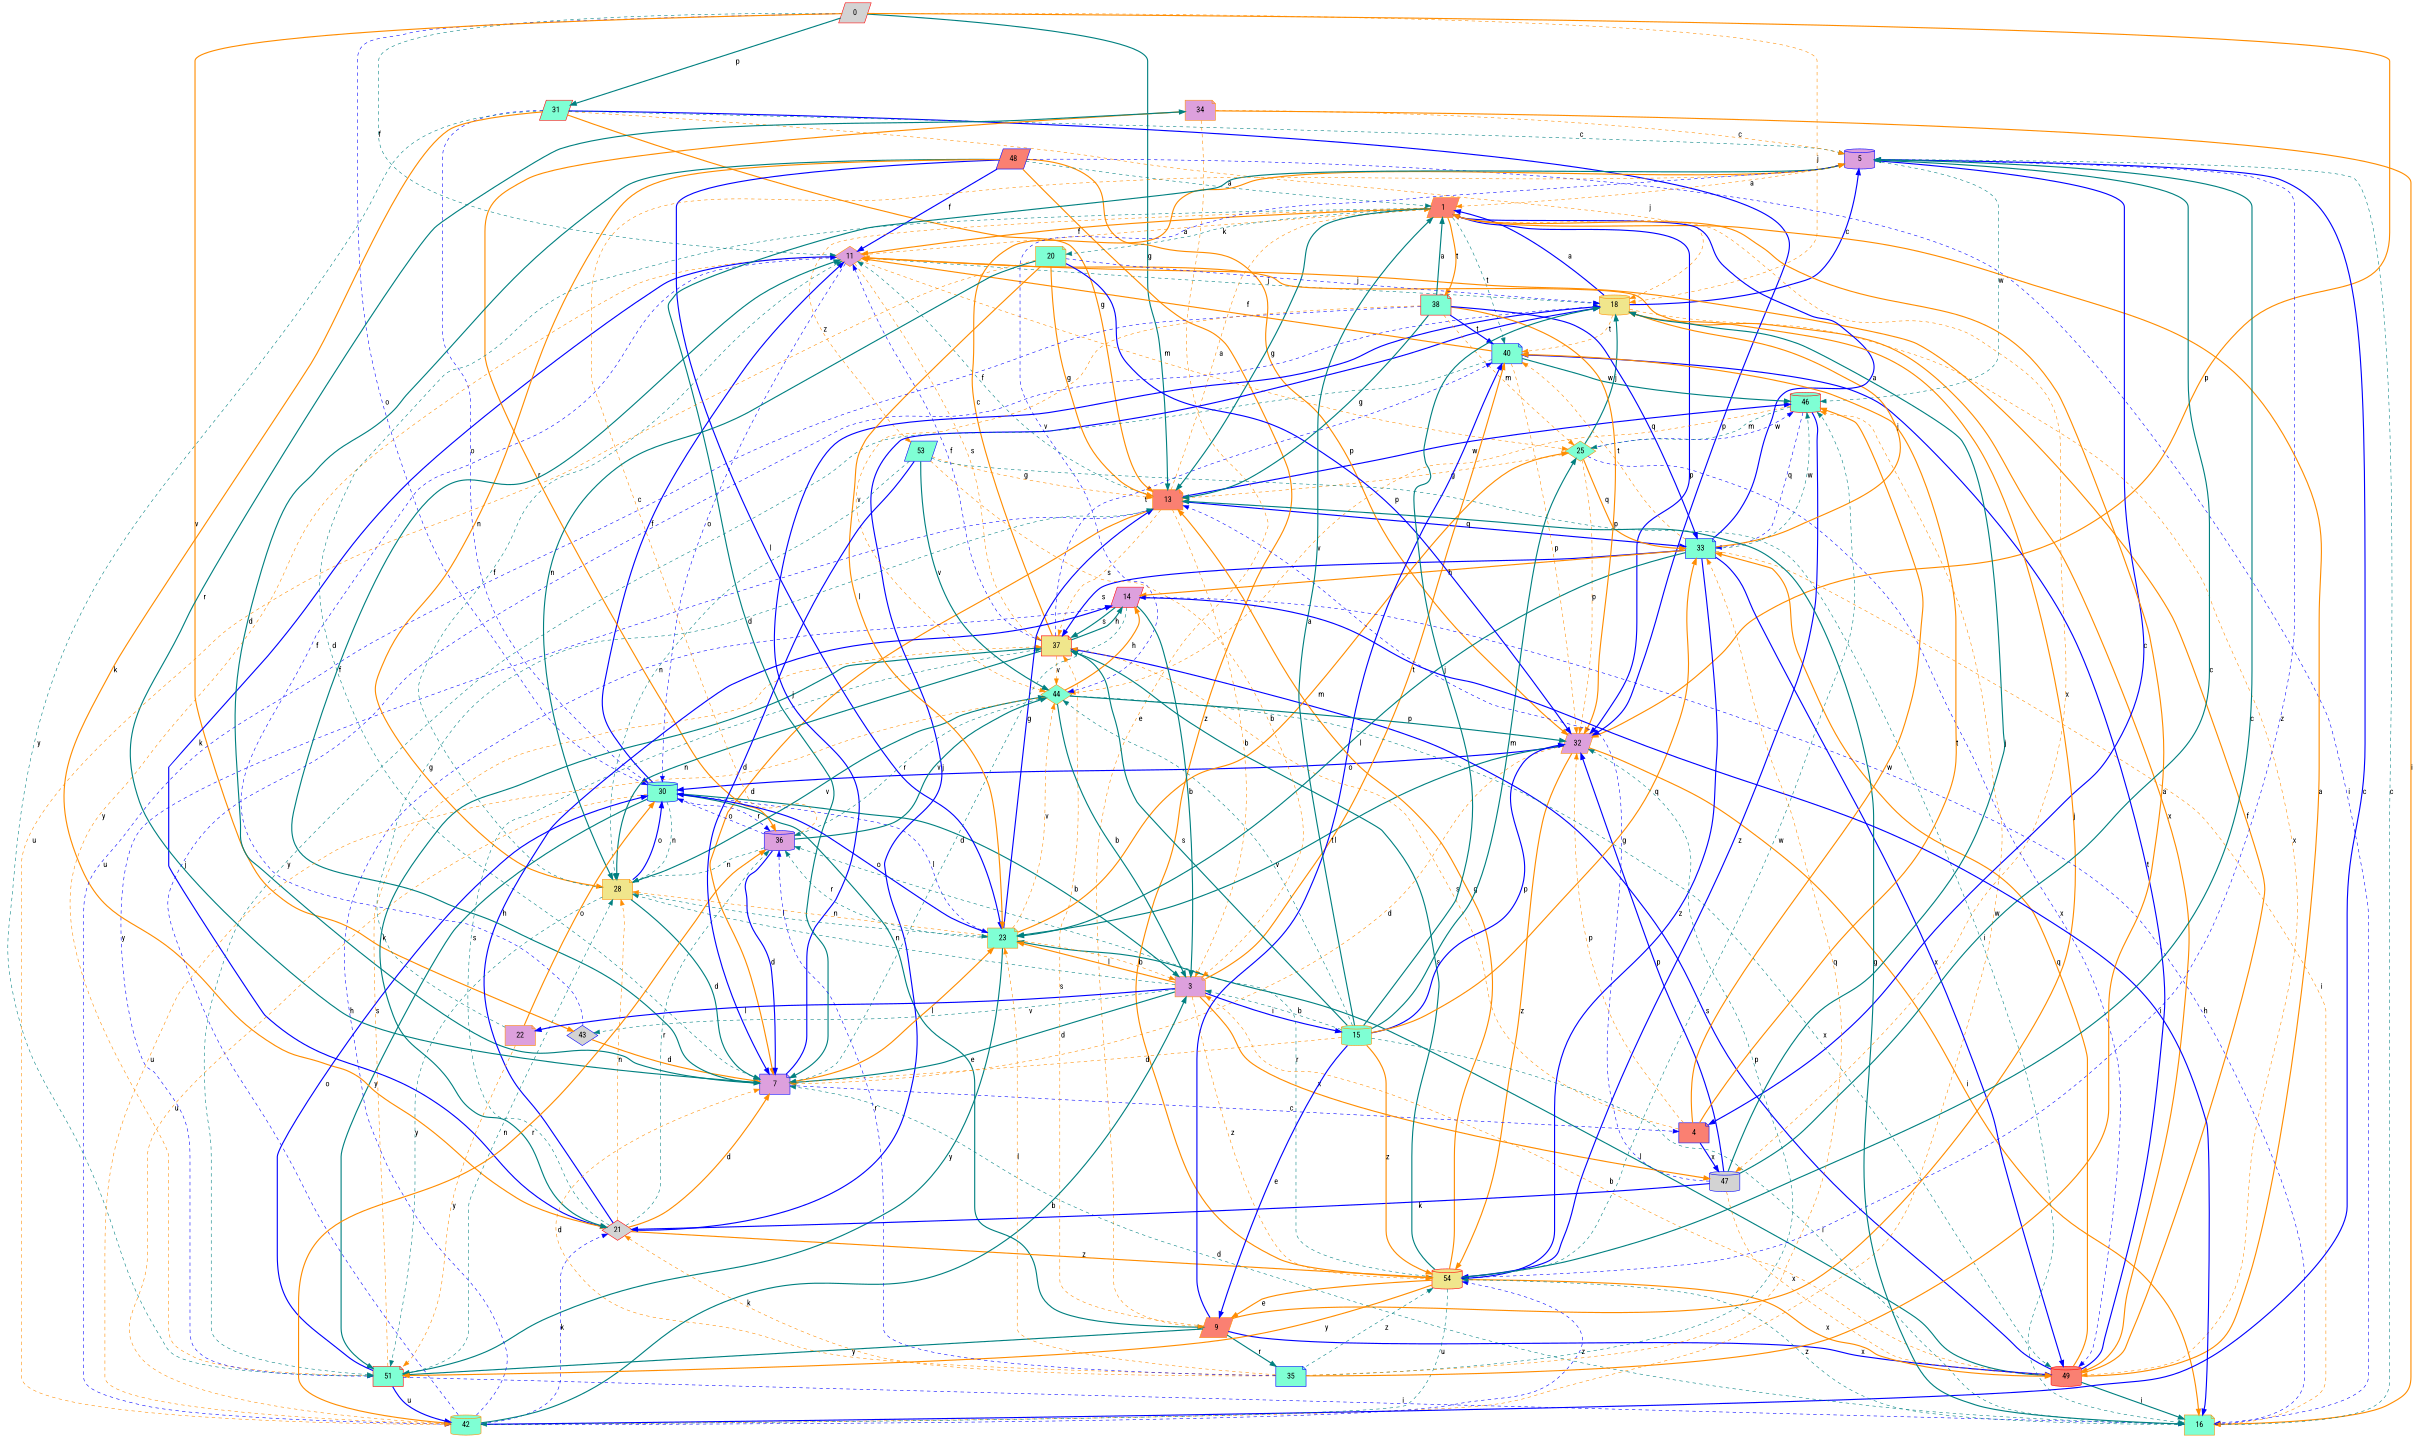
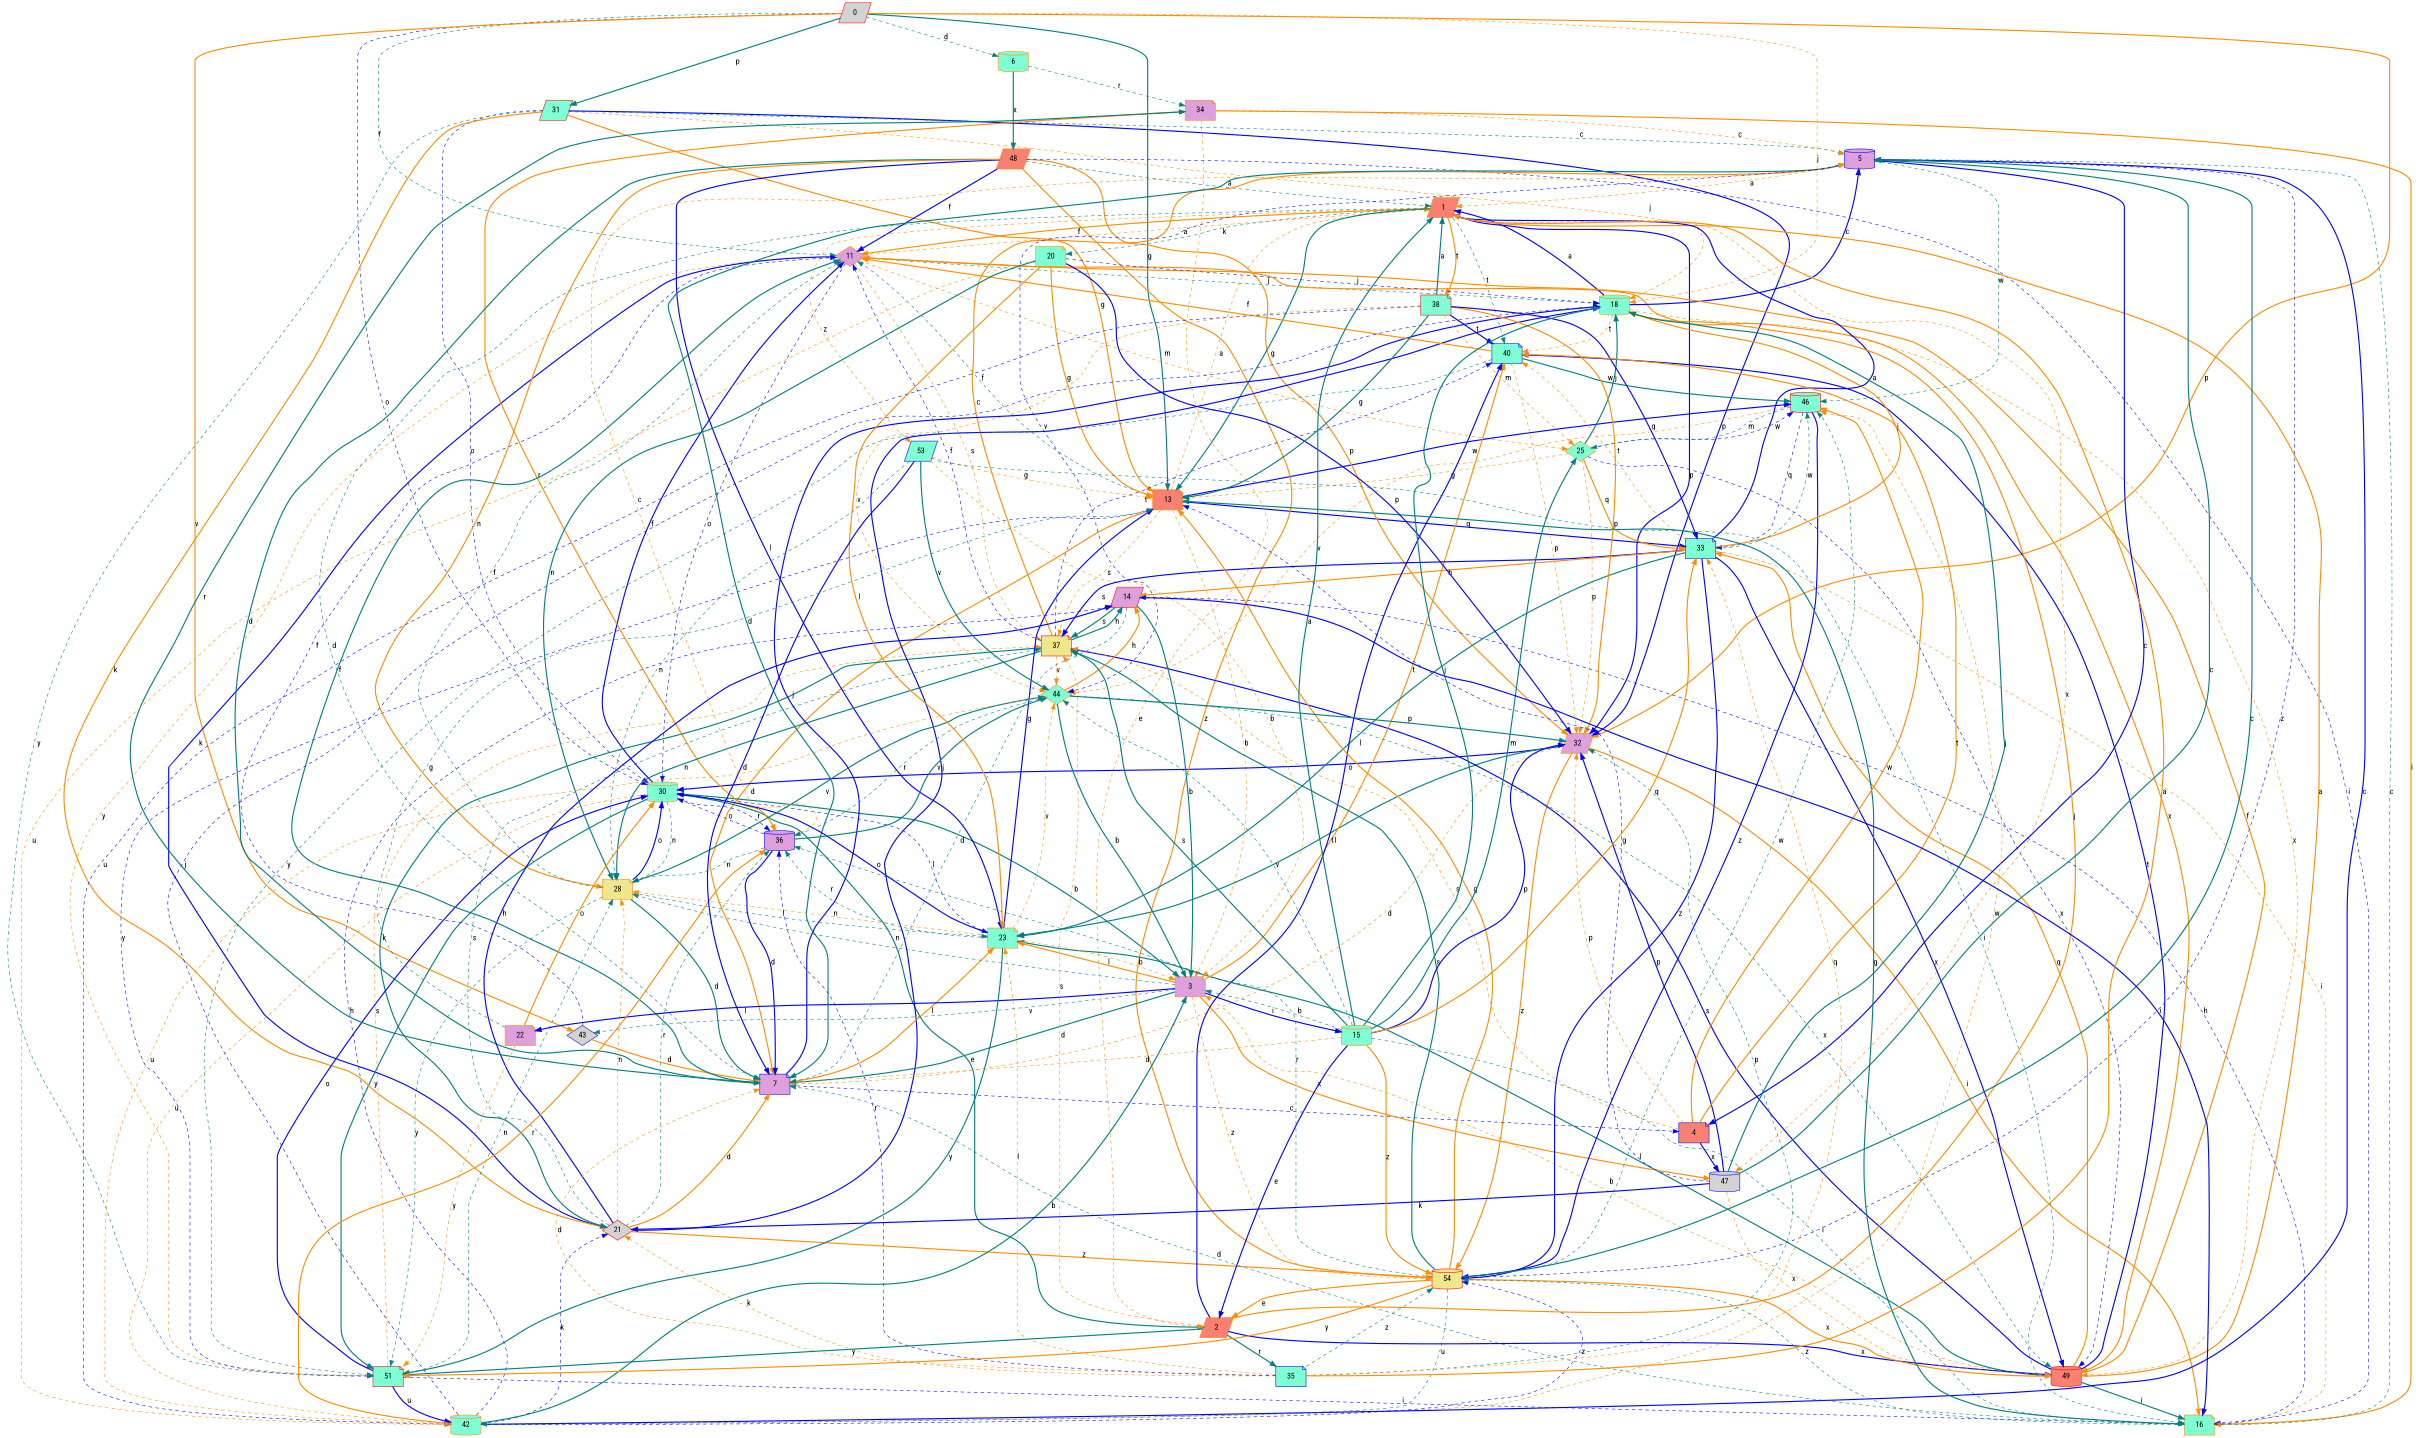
node "6": added
node "48": color blue -> darkorange
node "18": fillcolor khaki -> aquamarine
edge "23" -> "25": removed, label "m"
node "30": color blue -> darkorange
node "9": label "9" -> "2"
